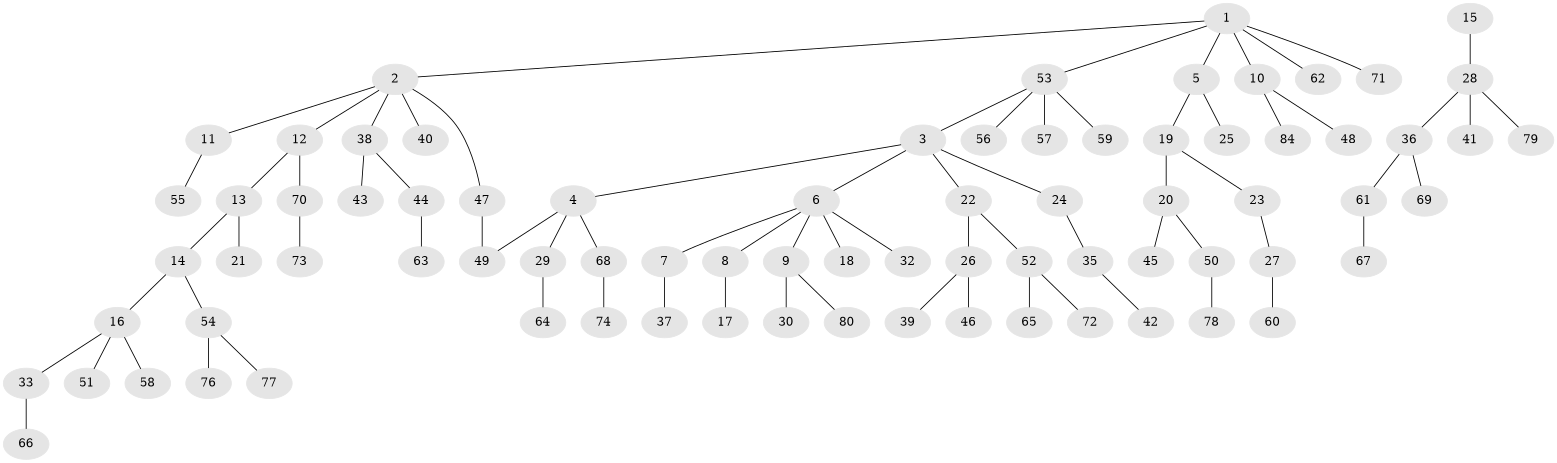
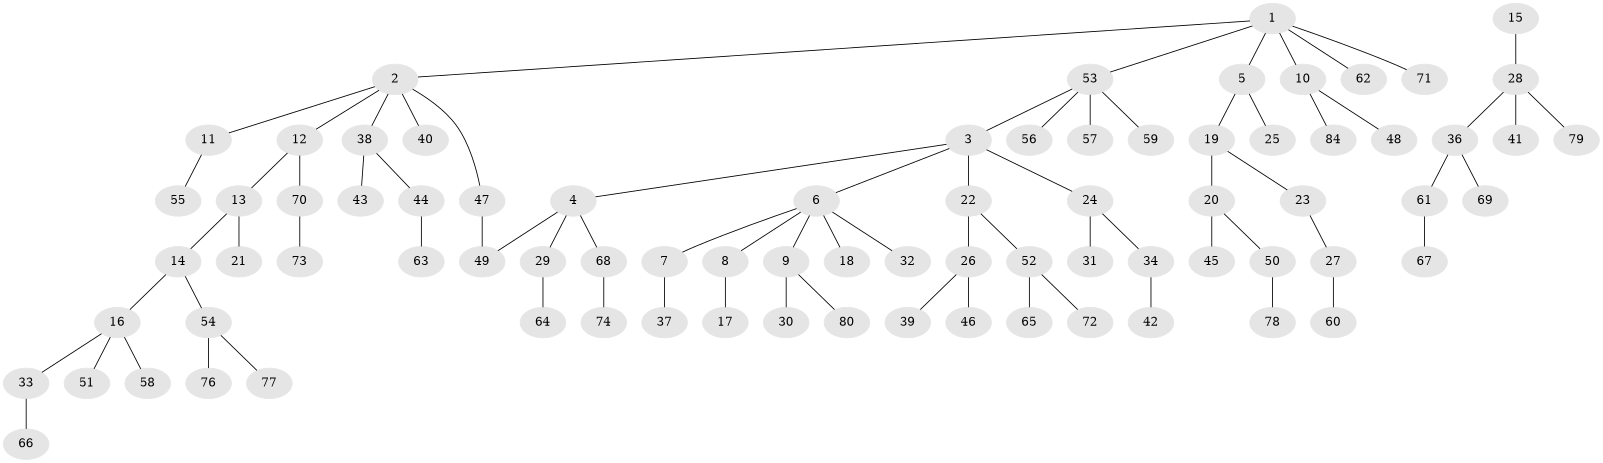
node "35": label "35" -> "34"
node "31": added
